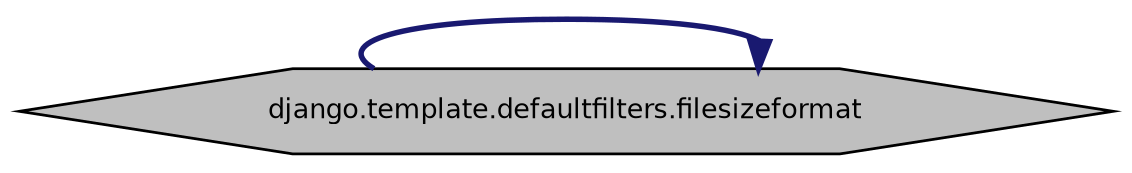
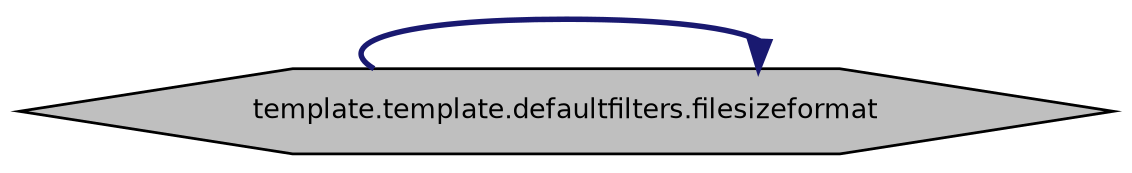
node "django.template.defaultfilters.filesizeformat": label "django.template.defaultfilters.filesizeformat" -> "template.template.defaultfilters.filesizeformat"
